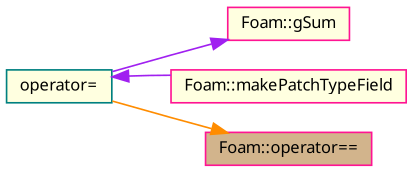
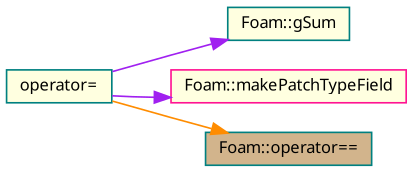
node "Foam::gSum": color deeppink -> teal
edge "Foam::makePatchTypeField" -> "operator=": reversed
node "Foam::operator==": color deeppink -> teal
